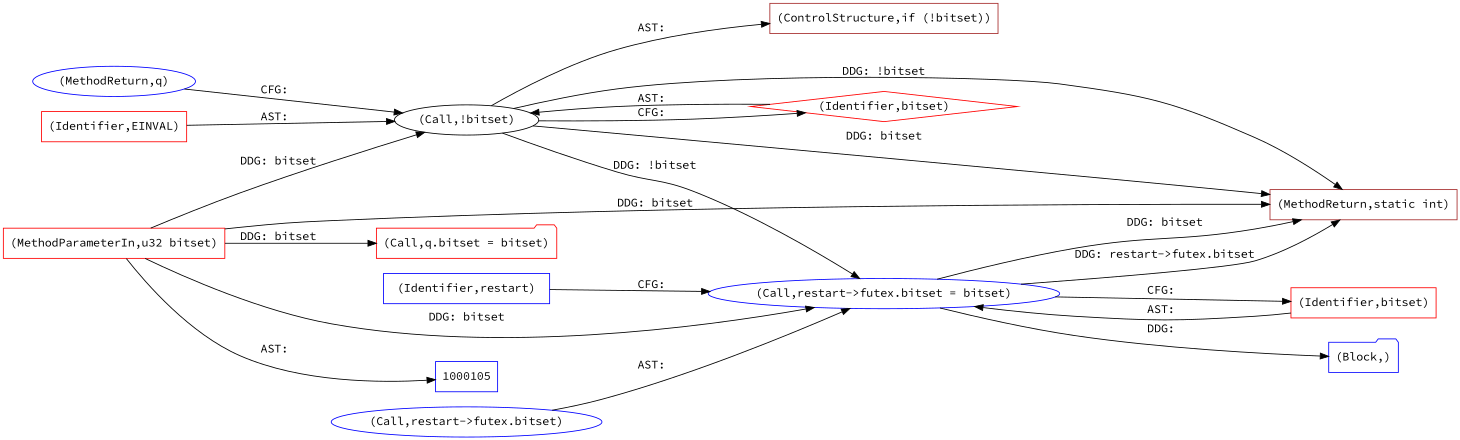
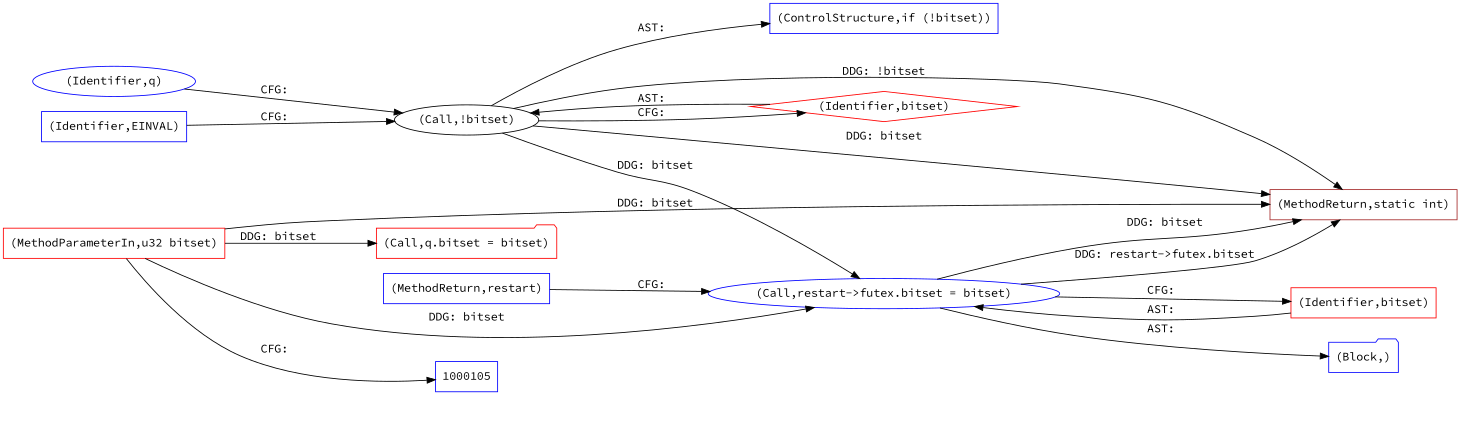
node "(ControlStructure,if (!bitset))": color brown -> blue
node "(MethodReturn,q)": label "(MethodReturn,q)" -> "(Identifier,q)"
edge "(Identifier,EINVAL)" -> "(Call,!bitset)": label "AST: " -> "CFG: "
node "(Identifier,EINVAL)": color red -> blue
edge "(Call,!bitset)" -> "(Call,restart->futex.bitset = bitset)": label "DDG: !bitset" -> "DDG: bitset"
edge "(MethodParameterIn,u32 bitset)" -> "(Call,!bitset)": removed, label "DDG: bitset"
node "(Identifier,restart)": label "(Identifier,restart)" -> "(MethodReturn,restart)"
edge "(Call,restart->futex.bitset = bitset)" -> "(Block,)": label "DDG: " -> "AST: "
edge "(MethodParameterIn,u32 bitset)" -> "1000105": label "AST: " -> "CFG: "
node "(Call,restart->futex.bitset)": removed
